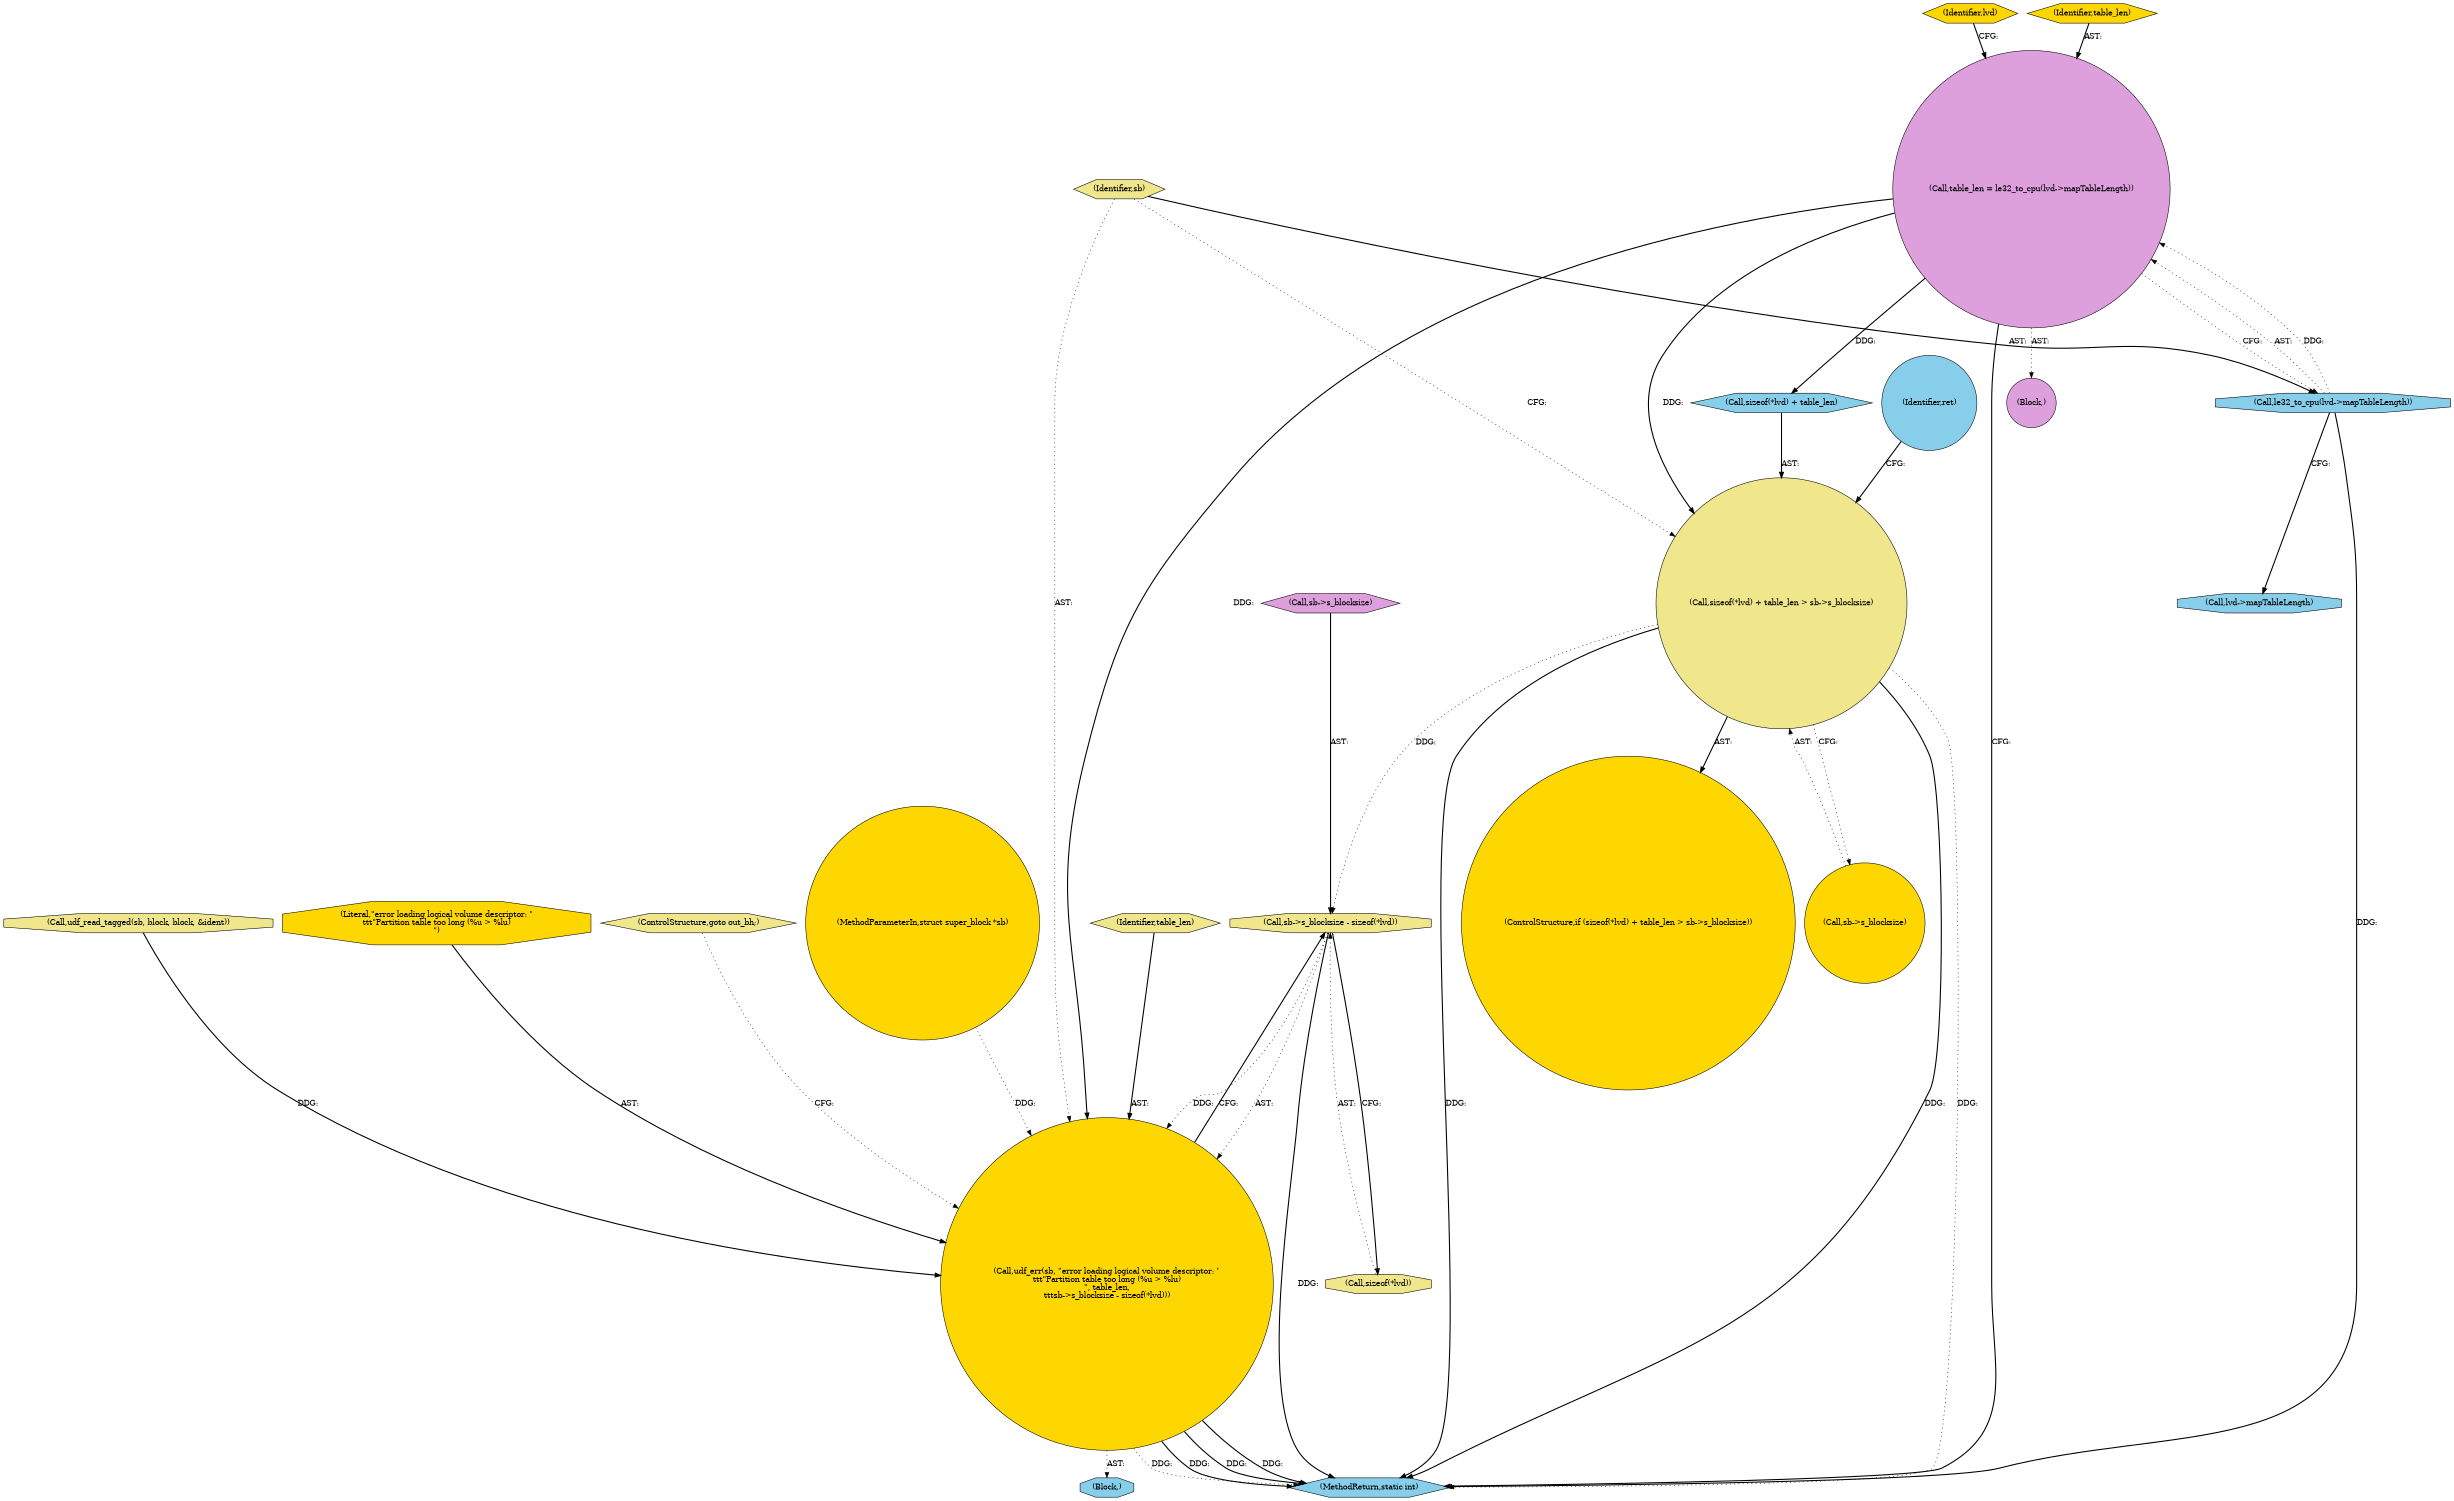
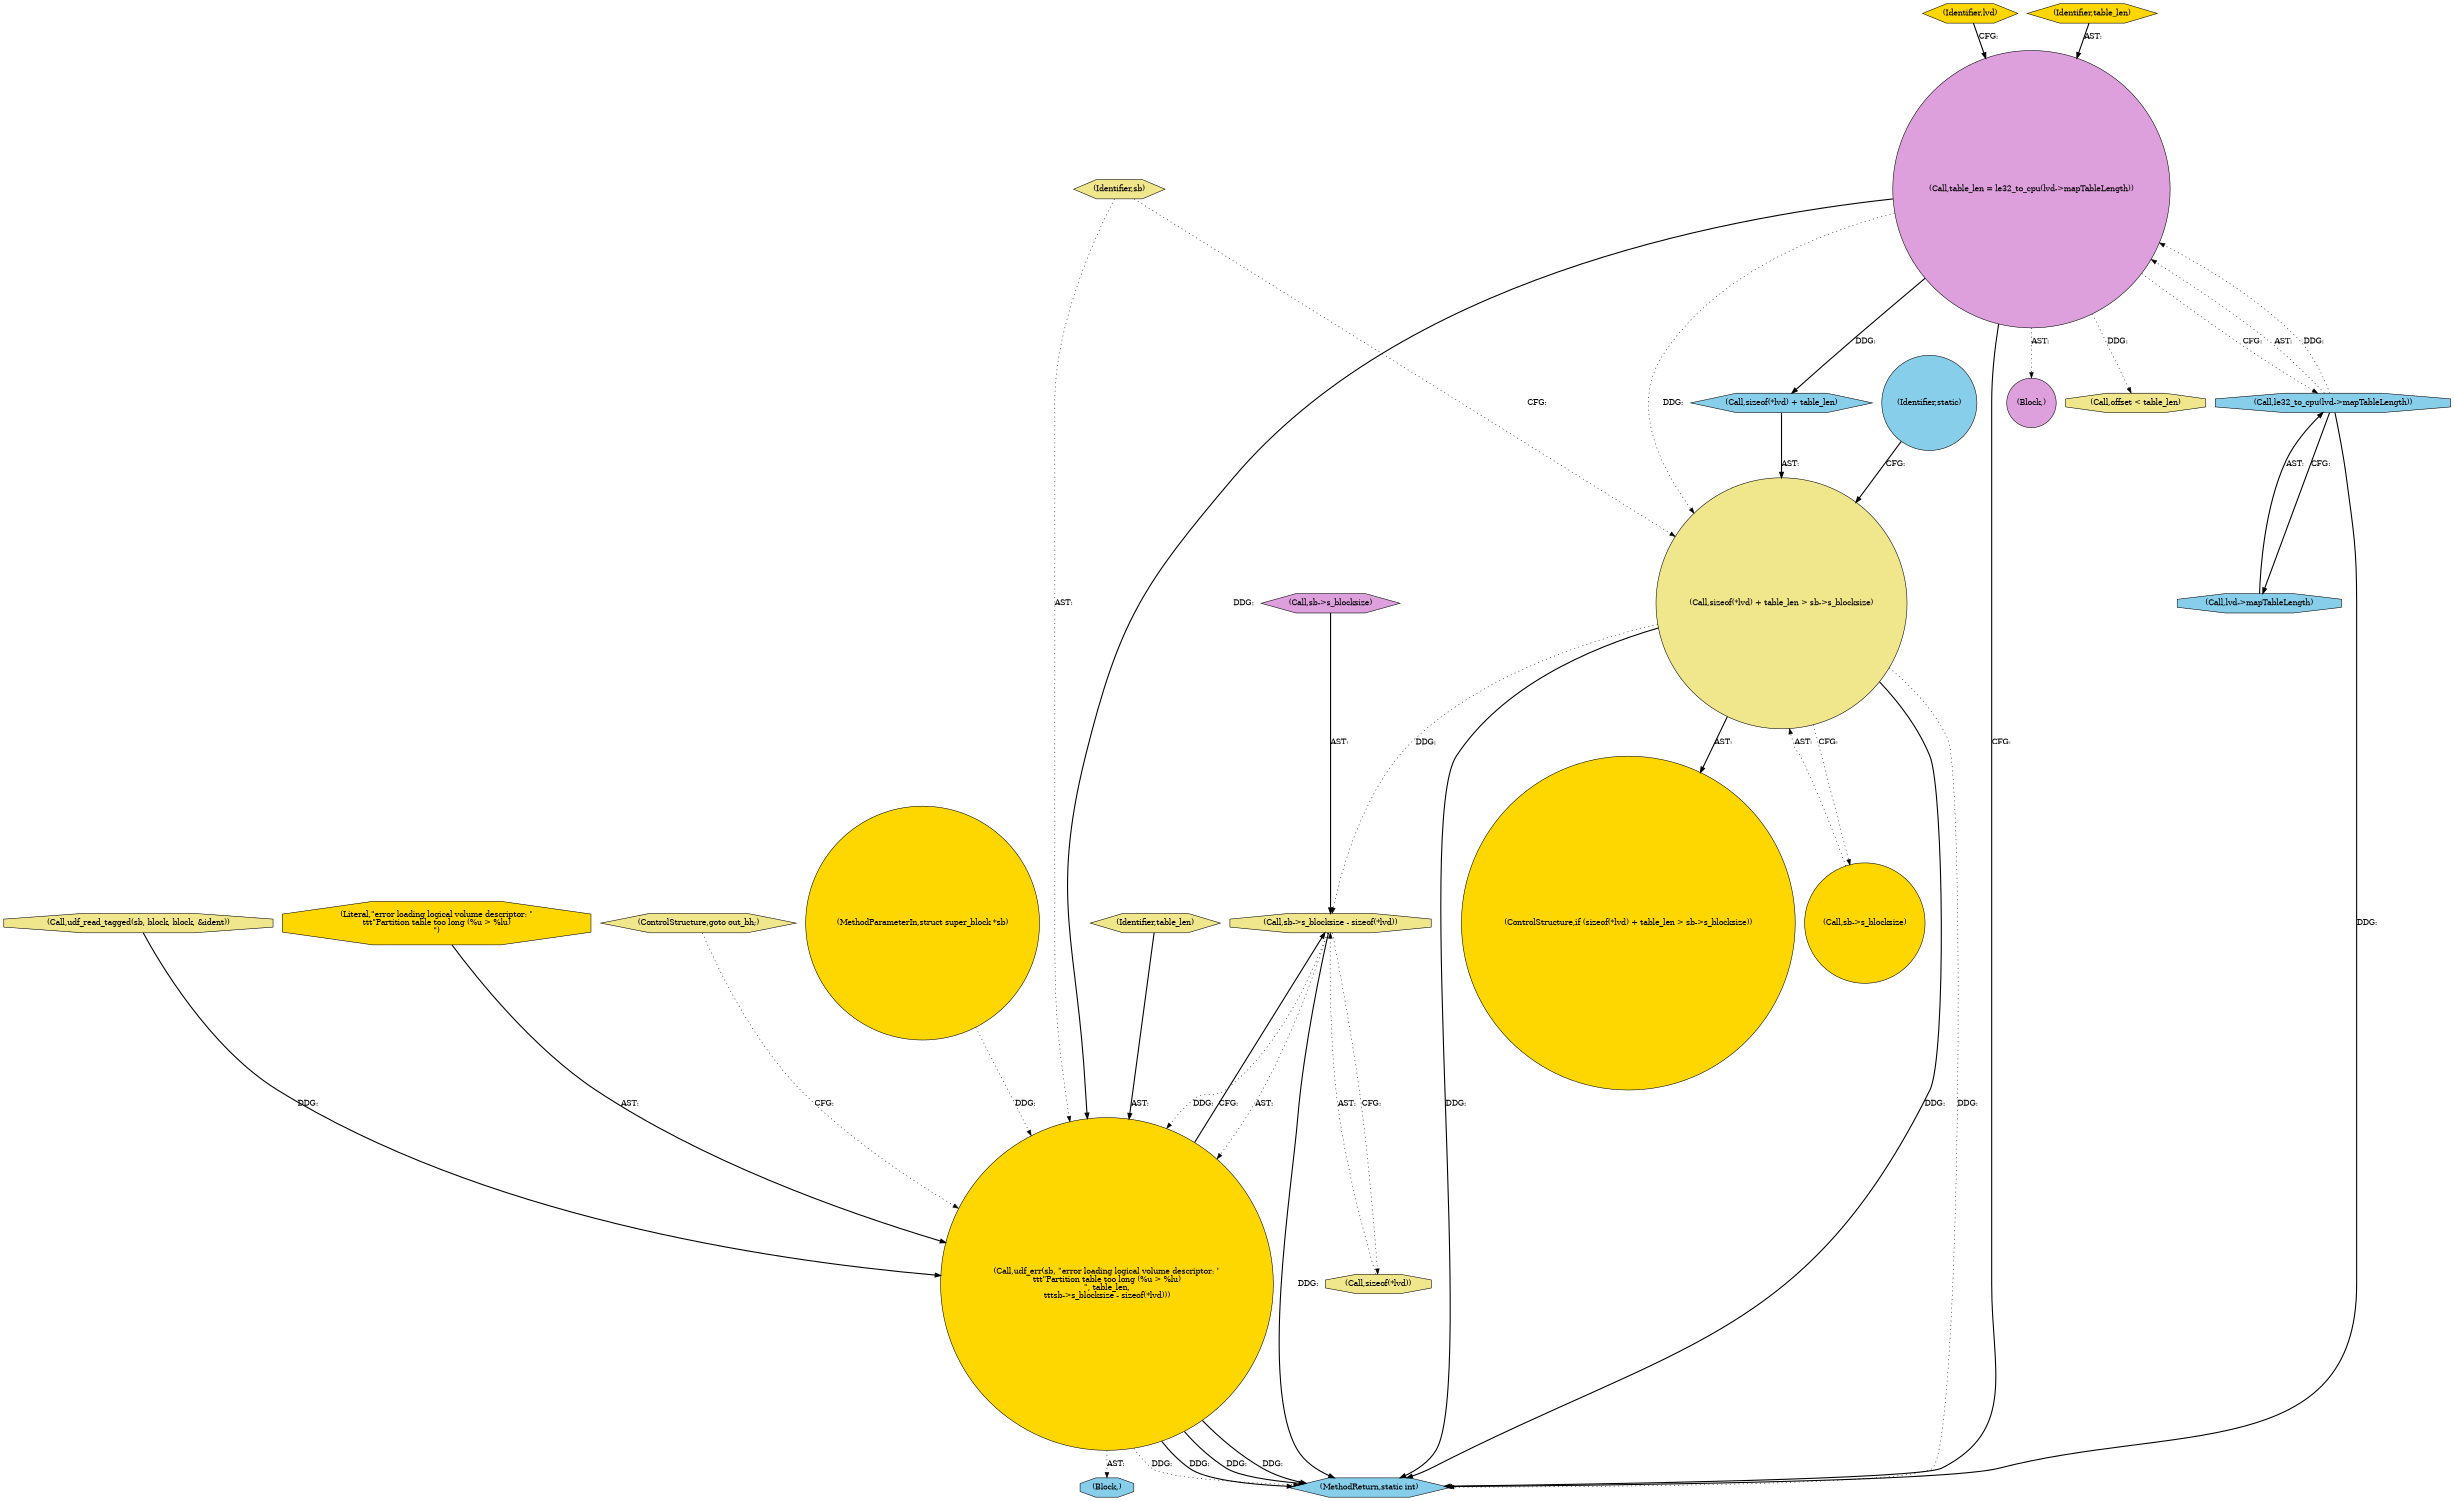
edge "(Identifier,sb)" -> "(Call,le32_to_cpu(lvd->mapTableLength))": now "(Call,lvd->mapTableLength)" -> "(Call,le32_to_cpu(lvd->mapTableLength))"
edge "(Call,table_len = le32_to_cpu(lvd->mapTableLength))" -> "(Call,sizeof(*lvd) + table_len > sb->s_blocksize)": style bold -> dotted
node "(Identifier,ret)": label "(Identifier,ret)" -> "(Identifier,static)"
node "(Call,offset < table_len)": added
edge "(Call,sb->s_blocksize - sizeof(*lvd))" -> "(Call,sizeof(*lvd))": style bold -> dotted
